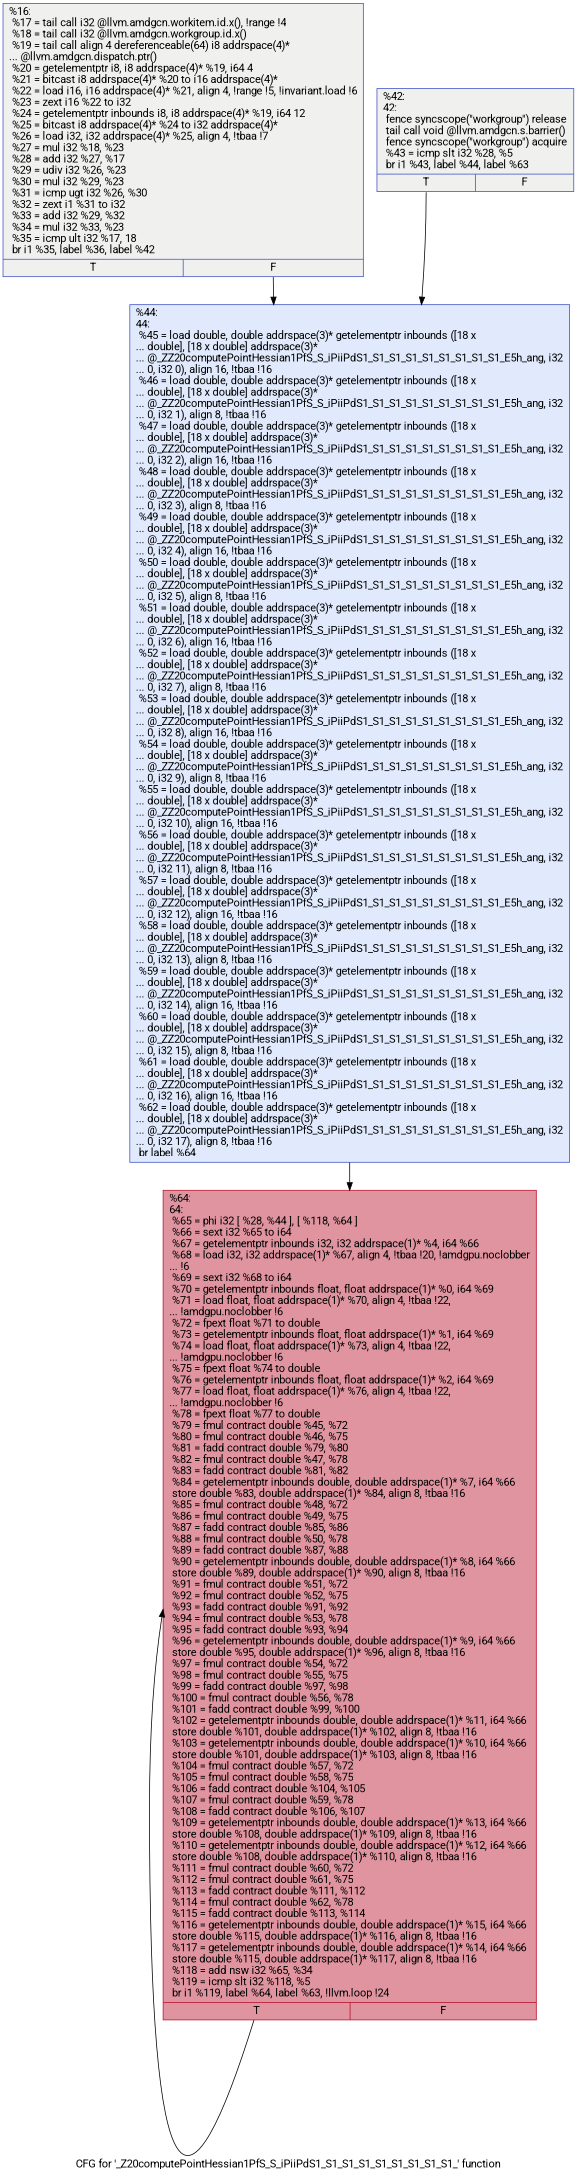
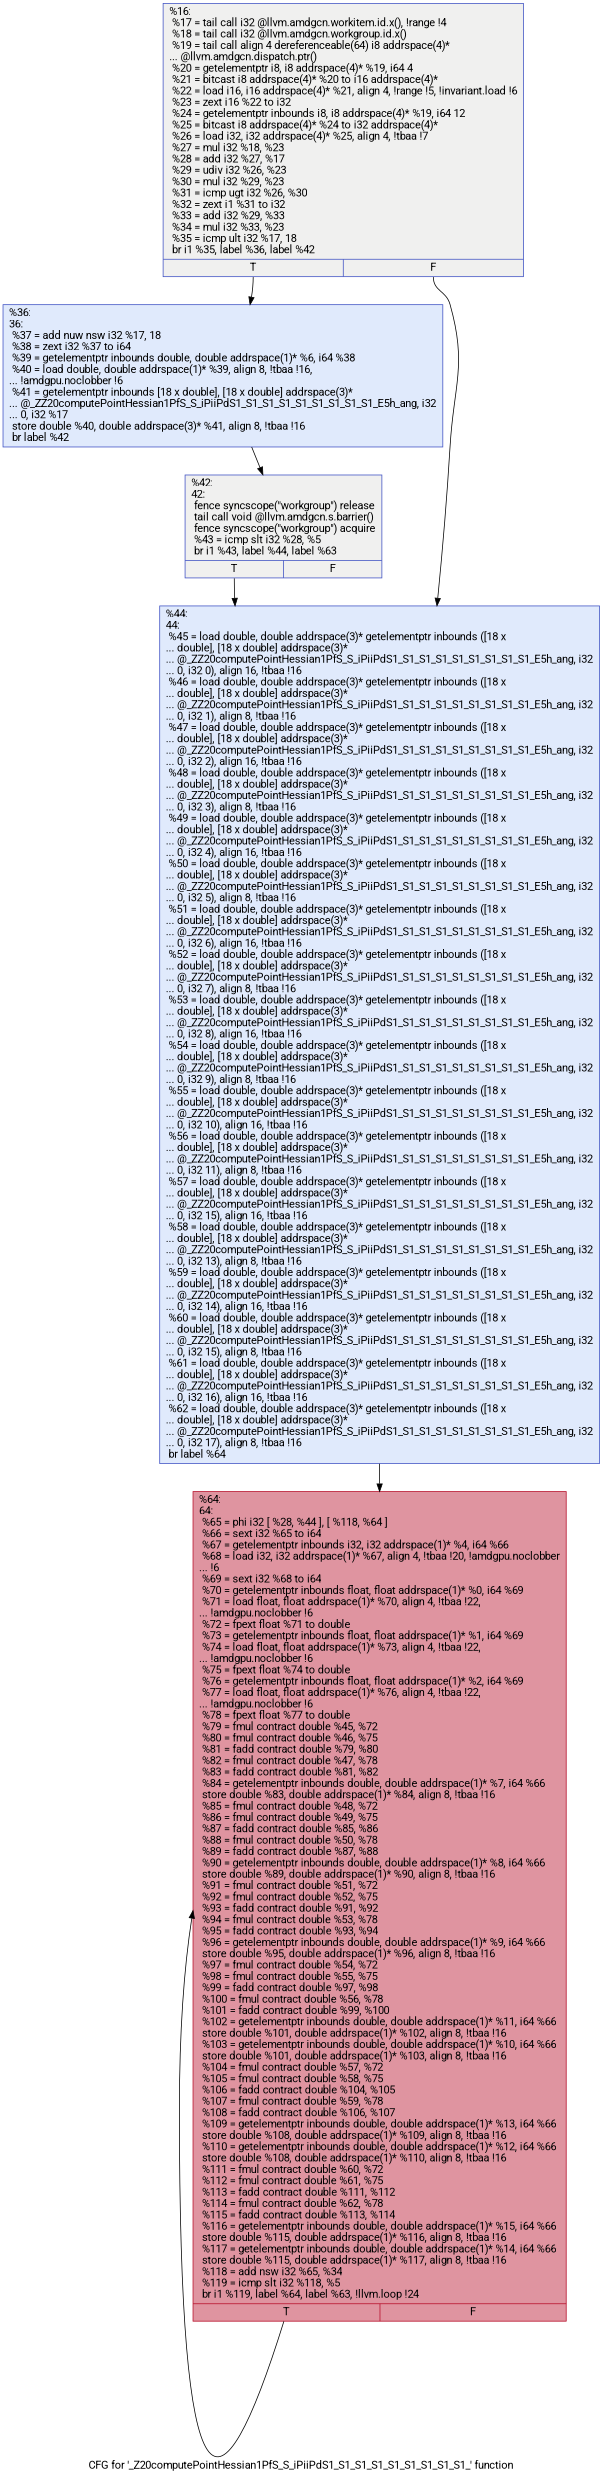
node "%16:": text "%33 = add i32 %29, %32" -> "%33 = add i32 %29, %33"
node "%36:": added
node "%44:": text "... 0, i32 12), align 16, !tbaa !16" -> "... 0, i32 15), align 16, !tbaa !16"
